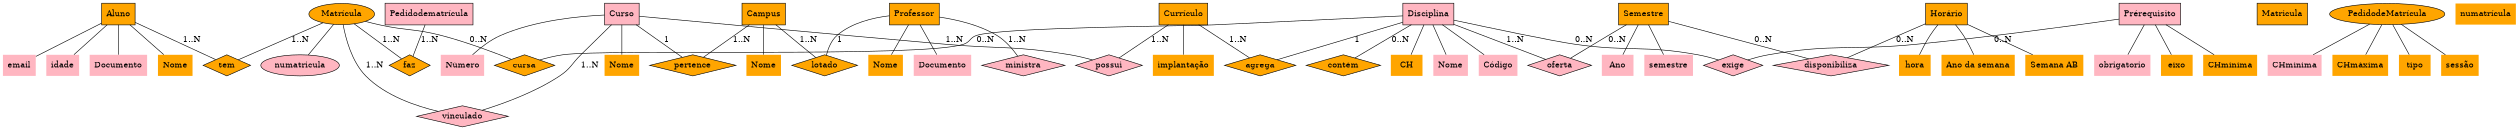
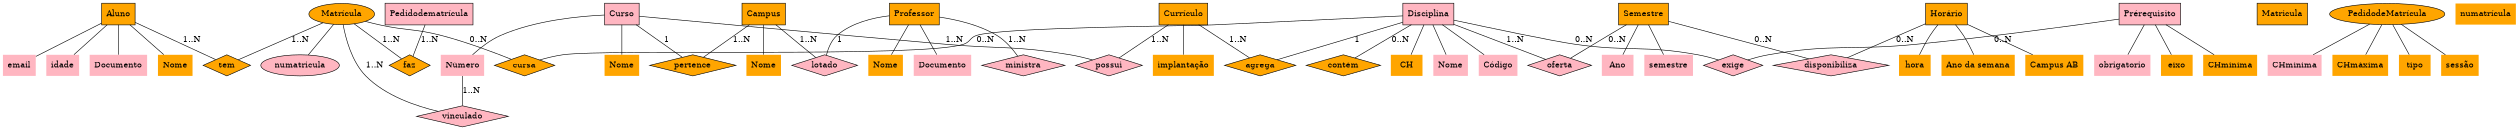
node "lotado": fillcolor orange -> lightpink
node "Semana AB": label "Semana AB" -> "Campus AB"
edge "Curso" -- "vinculado": now "Número" -- "vinculado"
